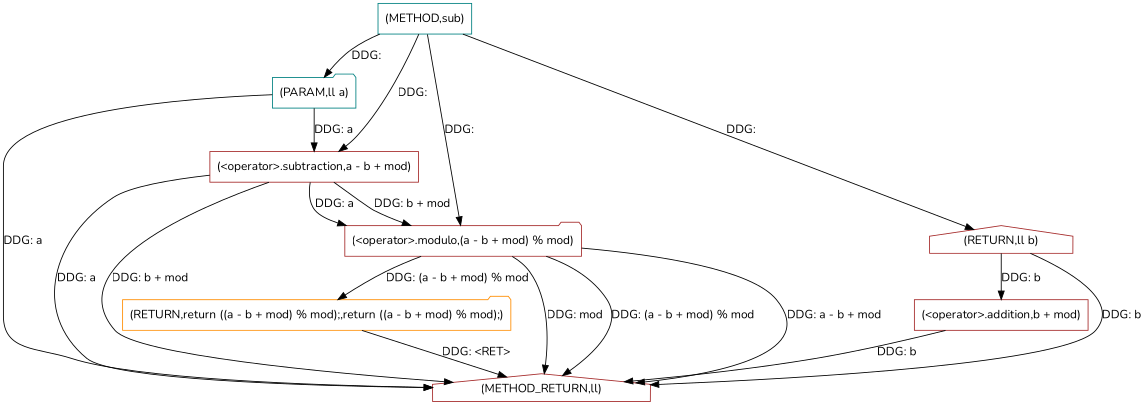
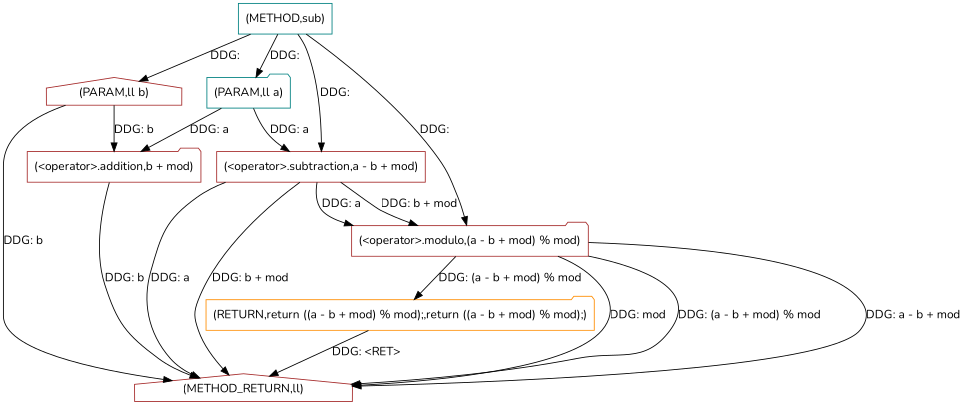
node "(RETURN,ll b)": label "(RETURN,ll b)" -> "(PARAM,ll b)"
node "(<operator>.addition,b + mod)": shape box -> folder
edge "(PARAM,ll a)" -> "(METHOD_RETURN,ll)": now "(PARAM,ll a)" -> "(<operator>.addition,b + mod)"
